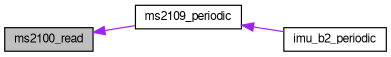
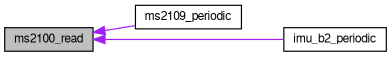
edge "imu_b2_periodic" -> "ms2109_periodic": now "imu_b2_periodic" -> "ms2100_read"
